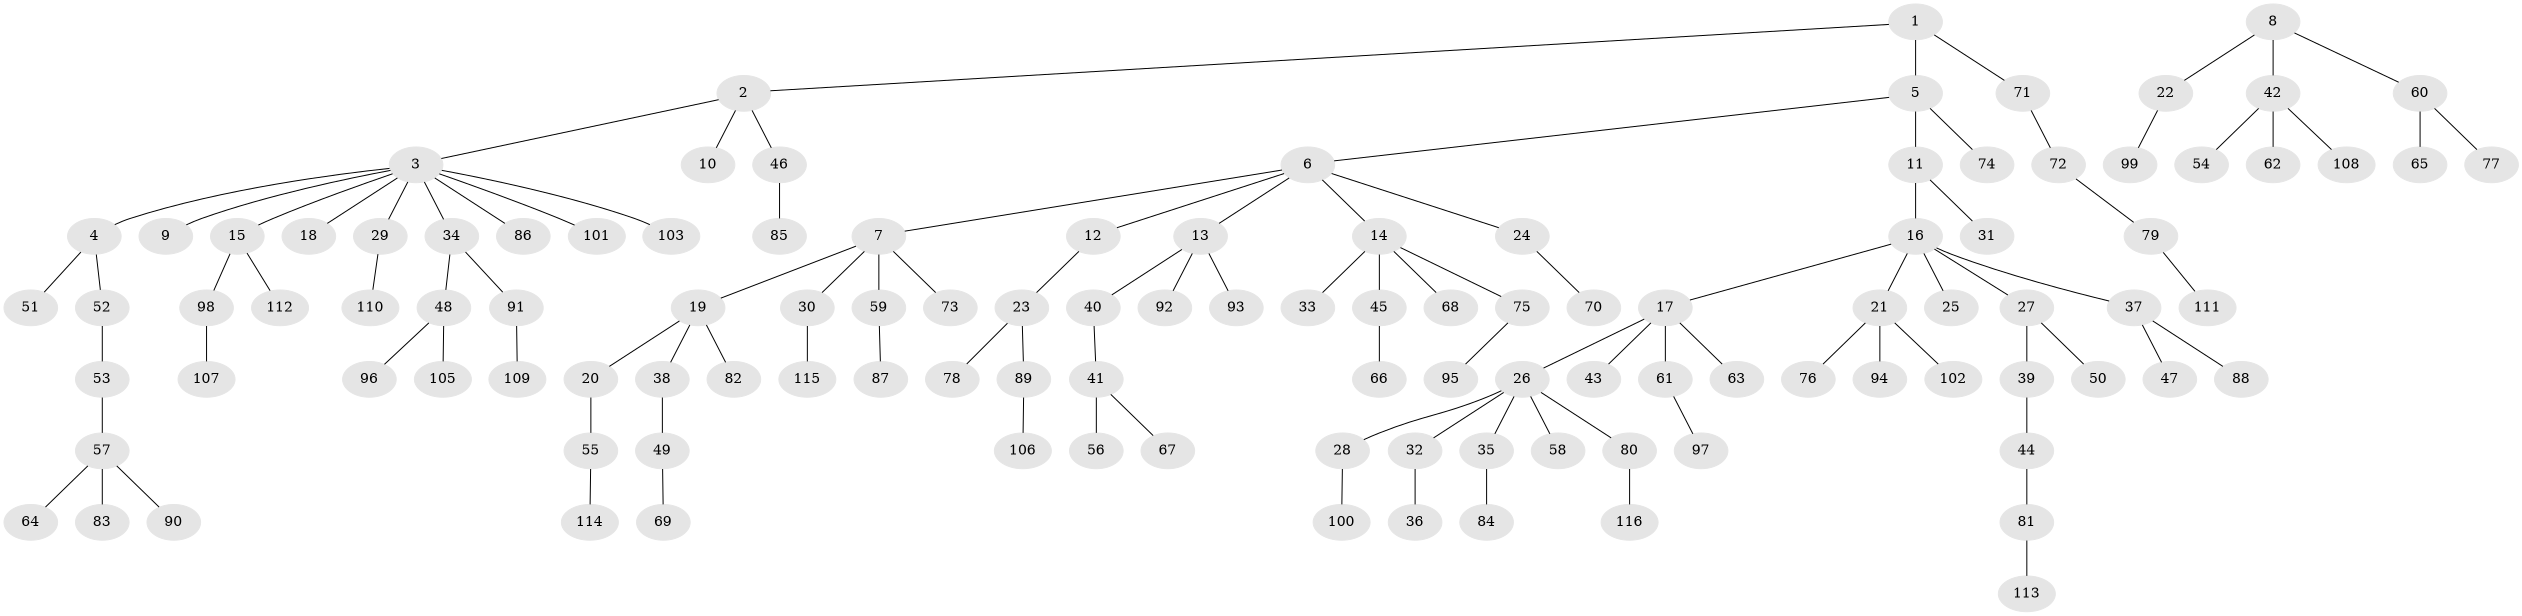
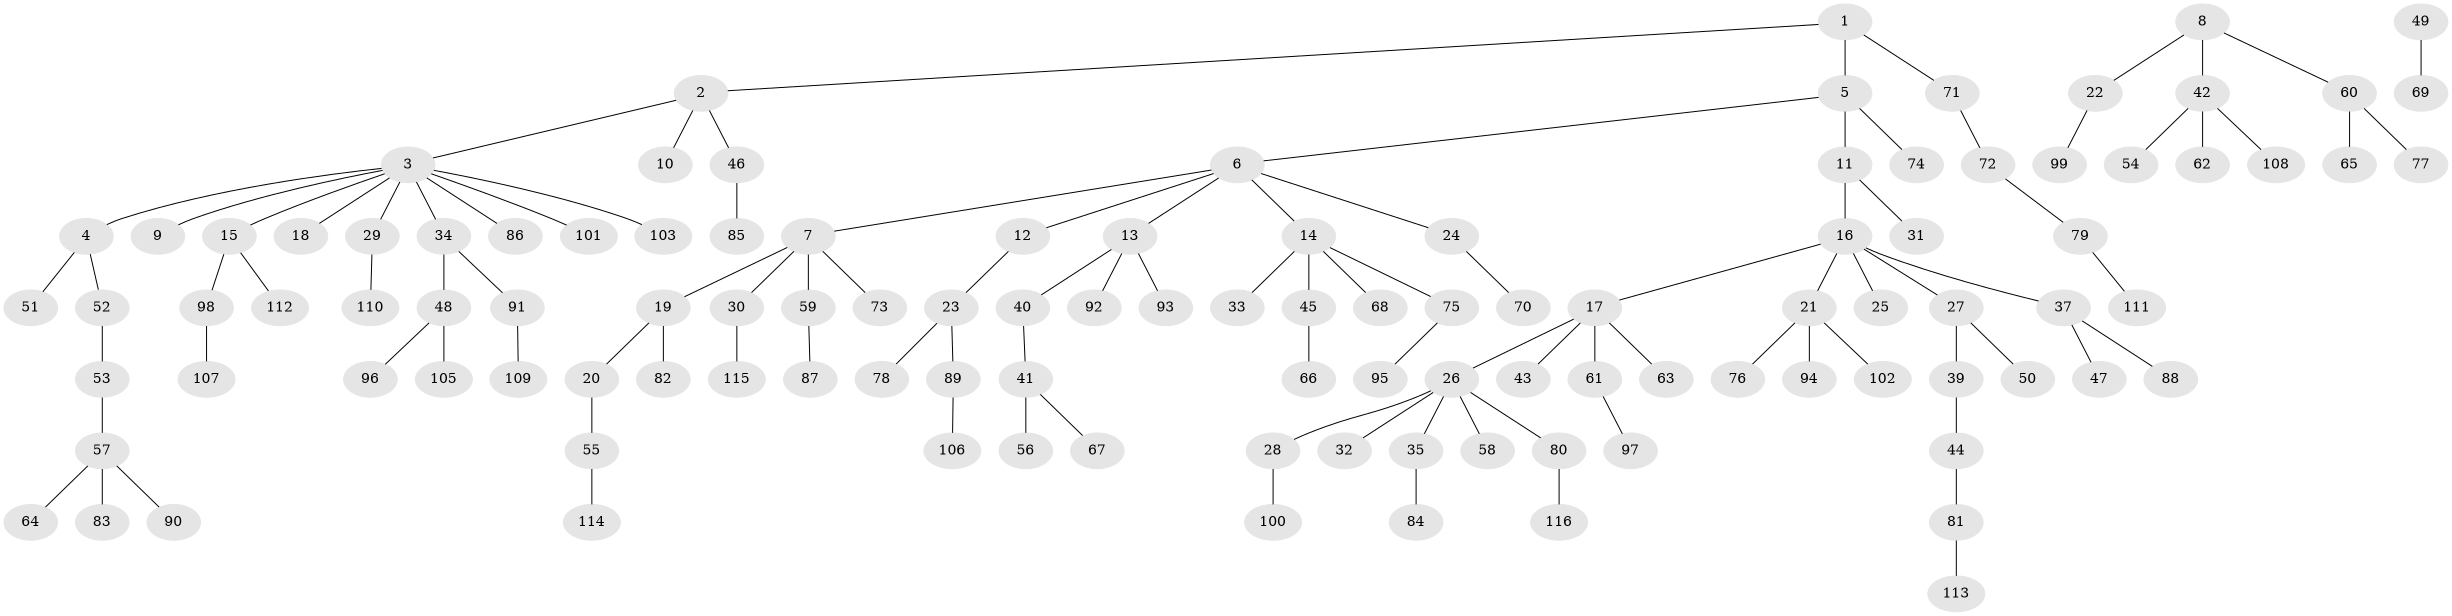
node "38": removed
node "36": removed
